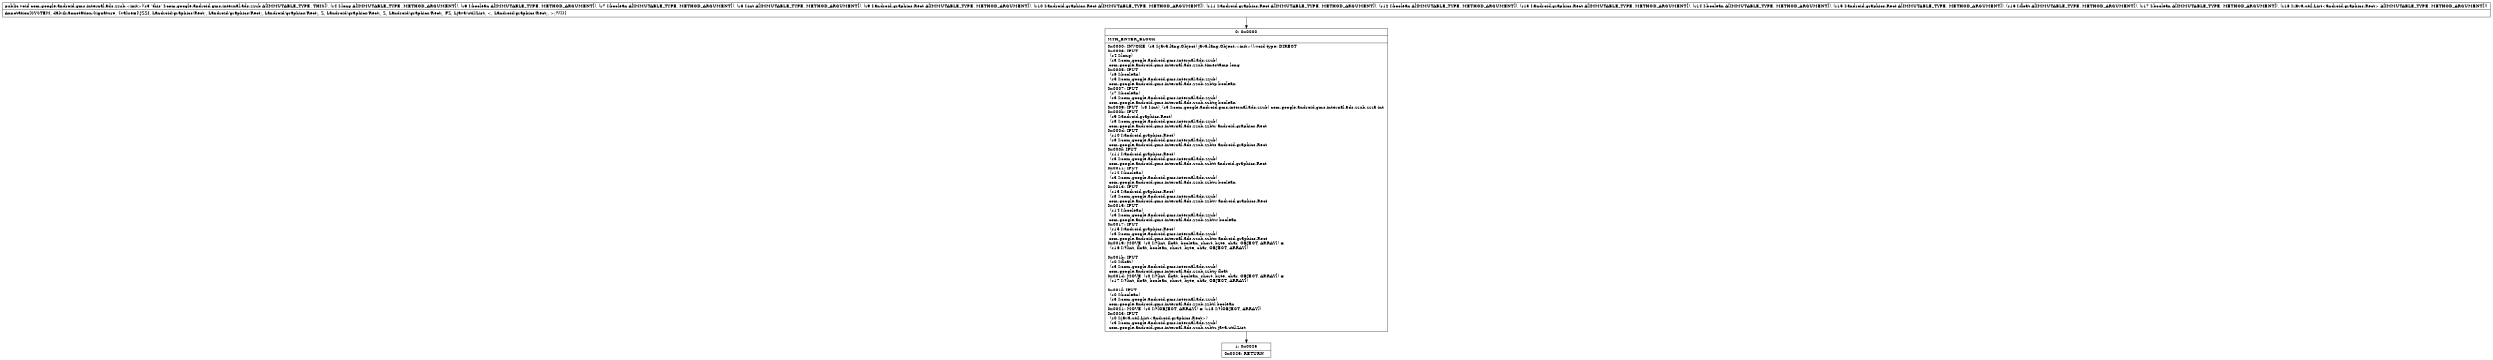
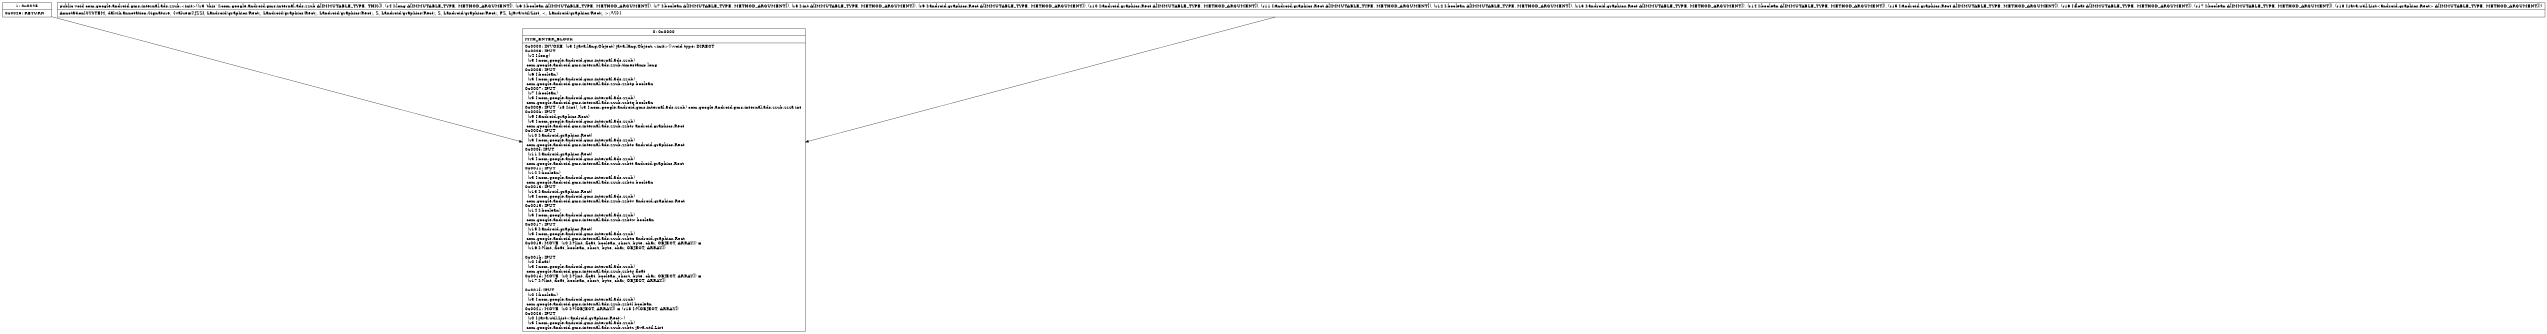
edge "0: 0x0000" -> "1: 0x0025": reversed
